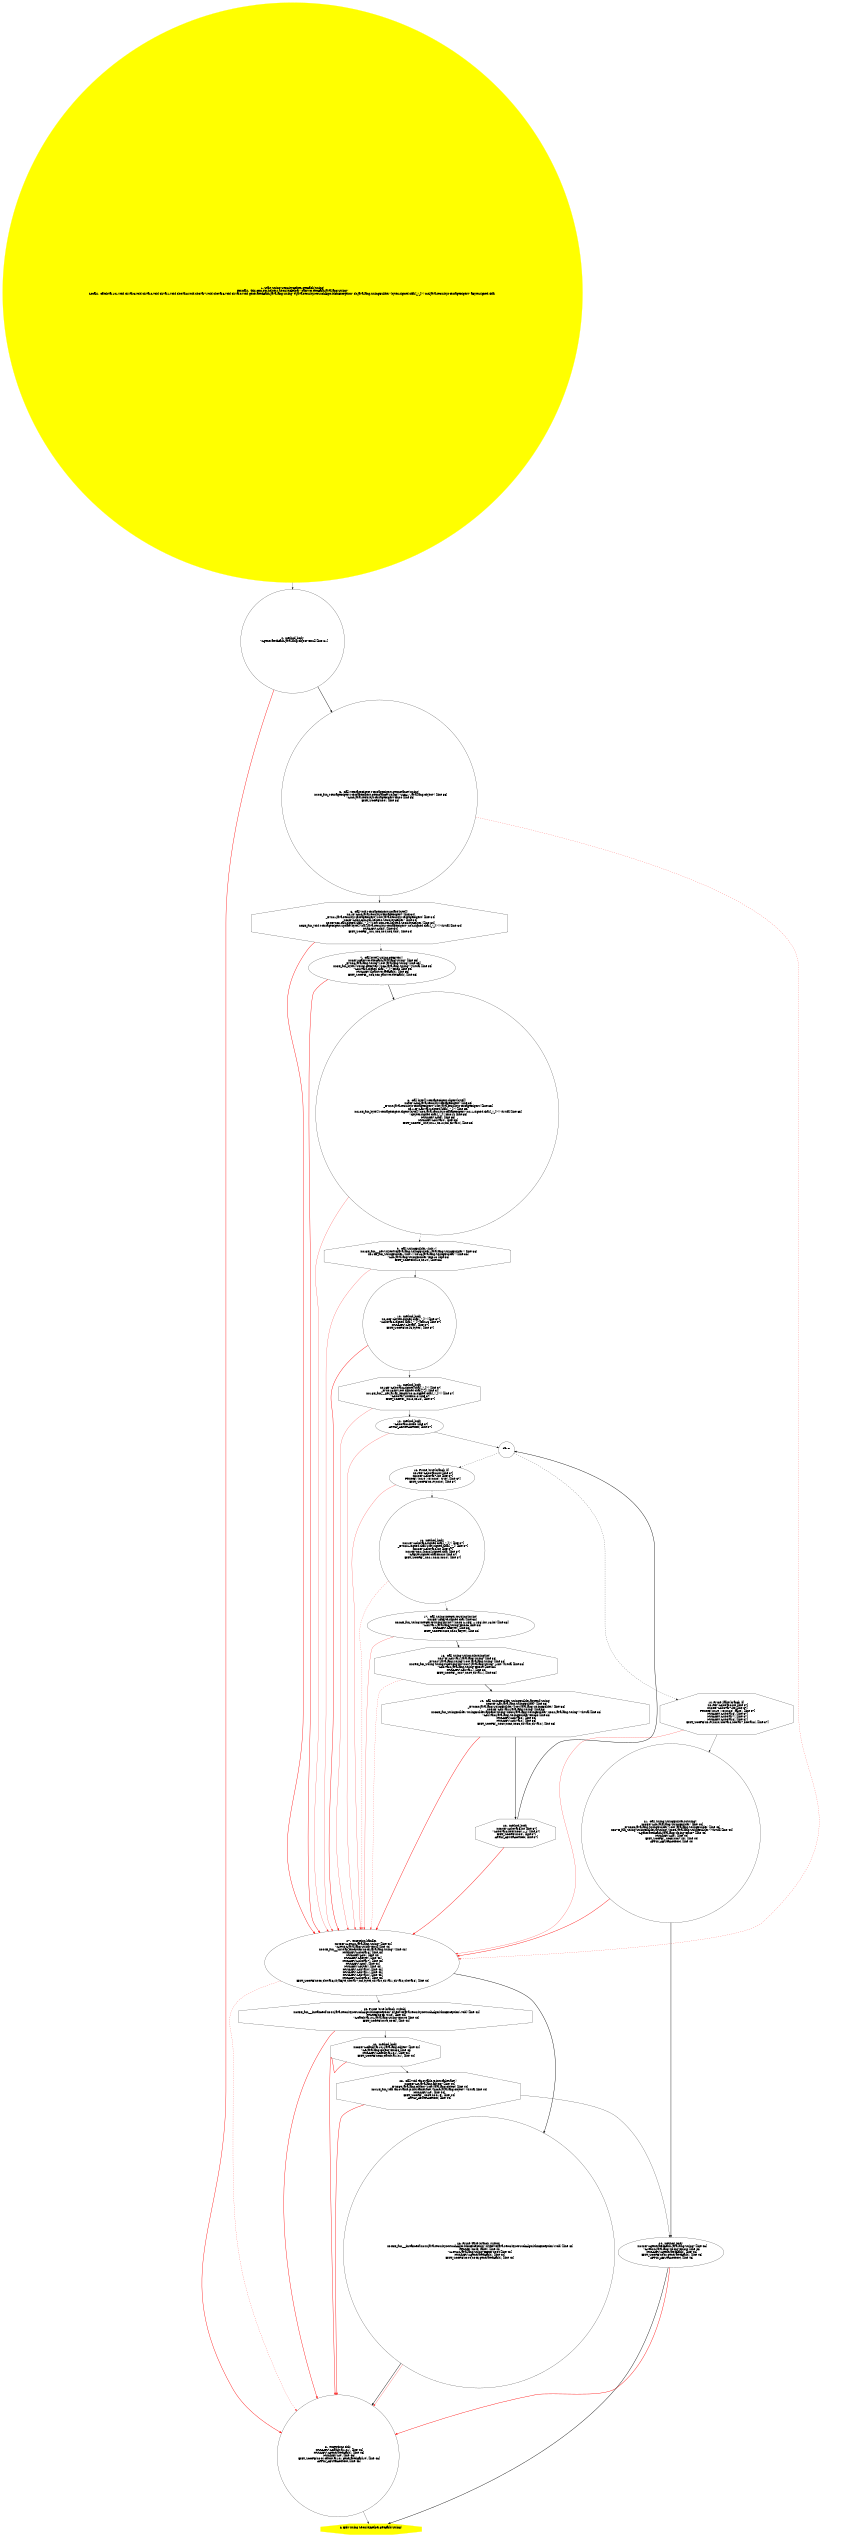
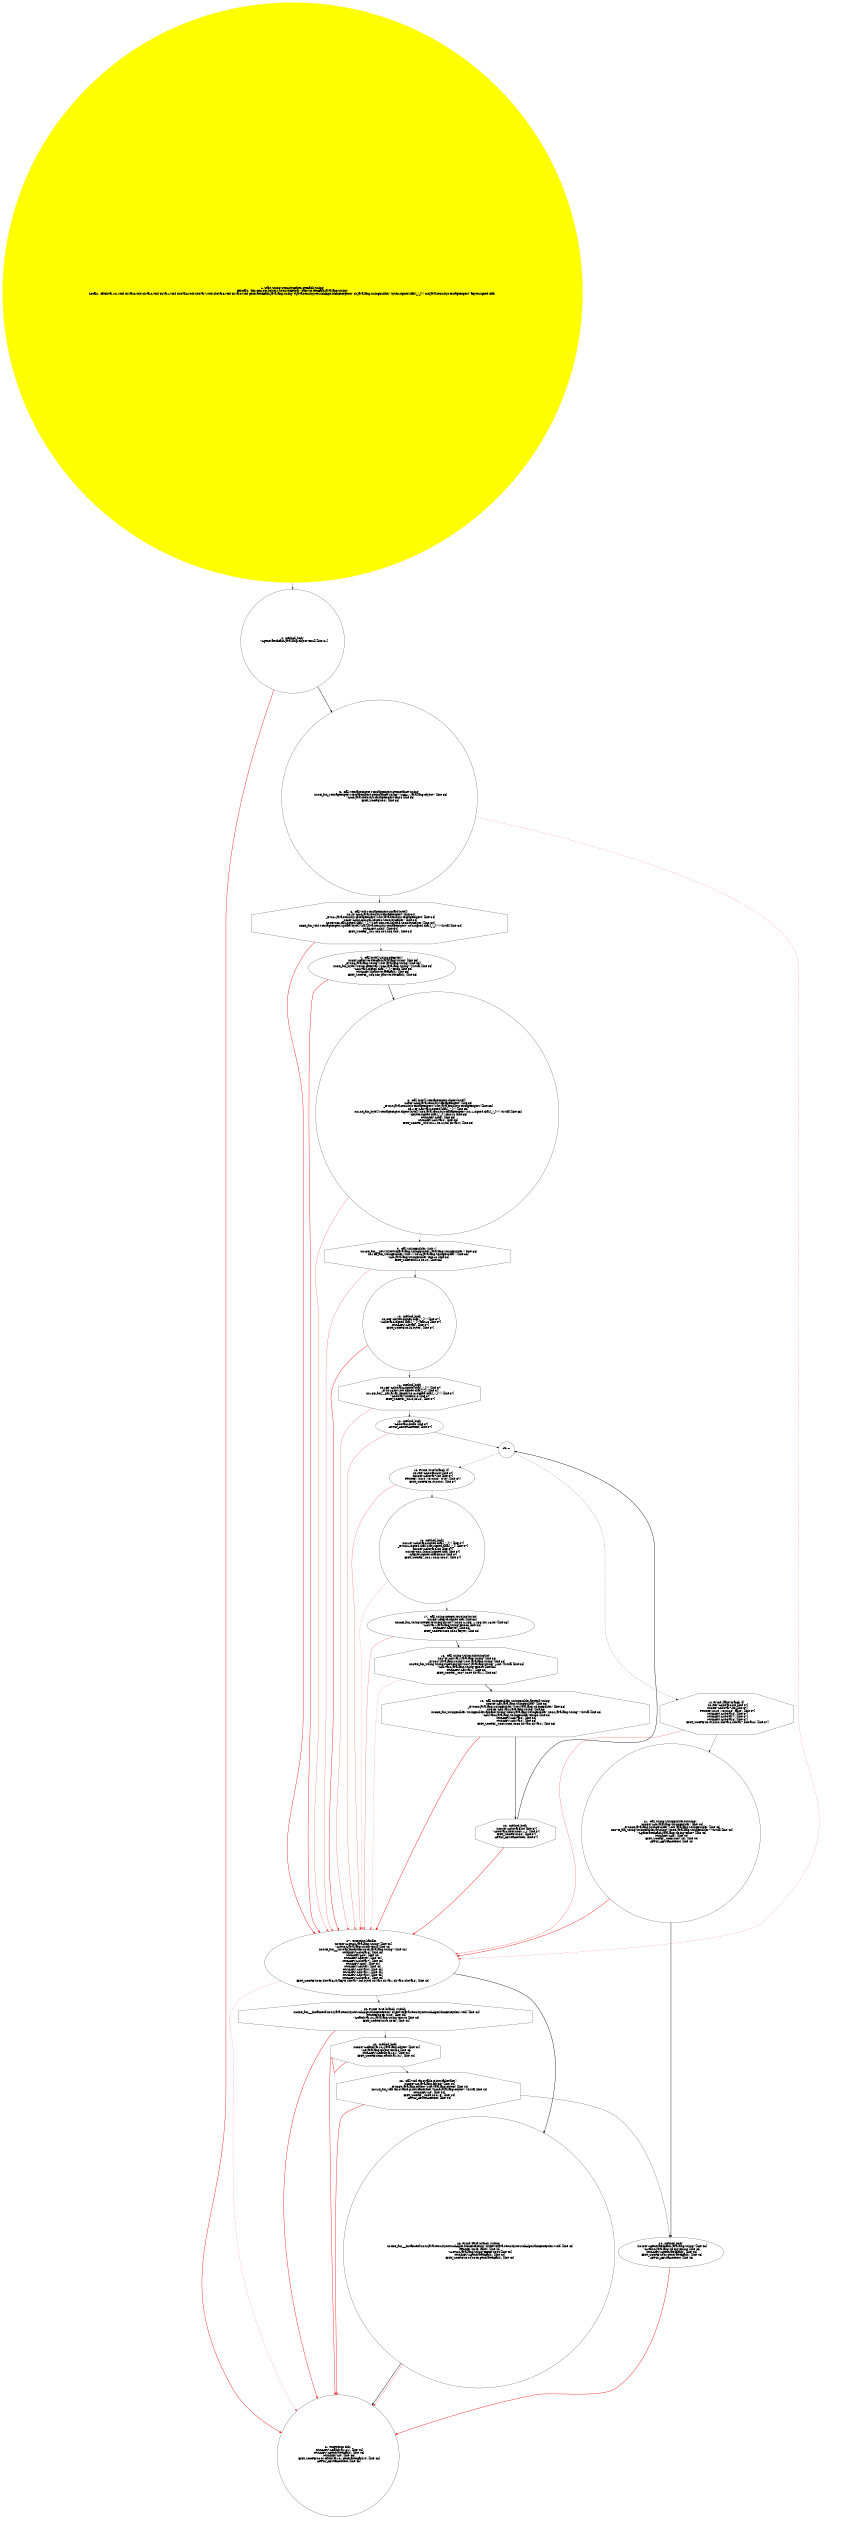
node "2: Exit String SecurityHelper.getHash(String)": removed
